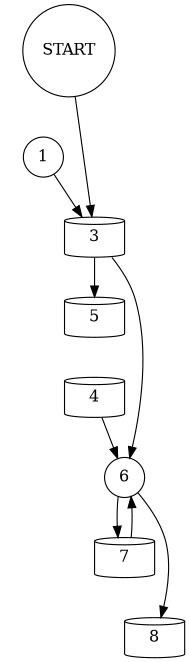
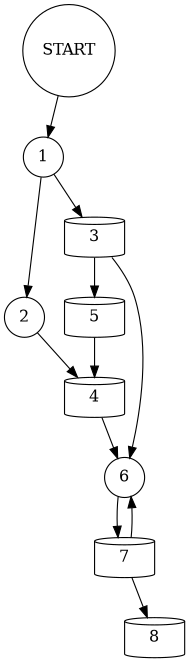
edge "START" -> "3": now "START" -> "1"
node "2": added
edge "5" -> "4": added
edge "6" -> "8": now "7" -> "8"
